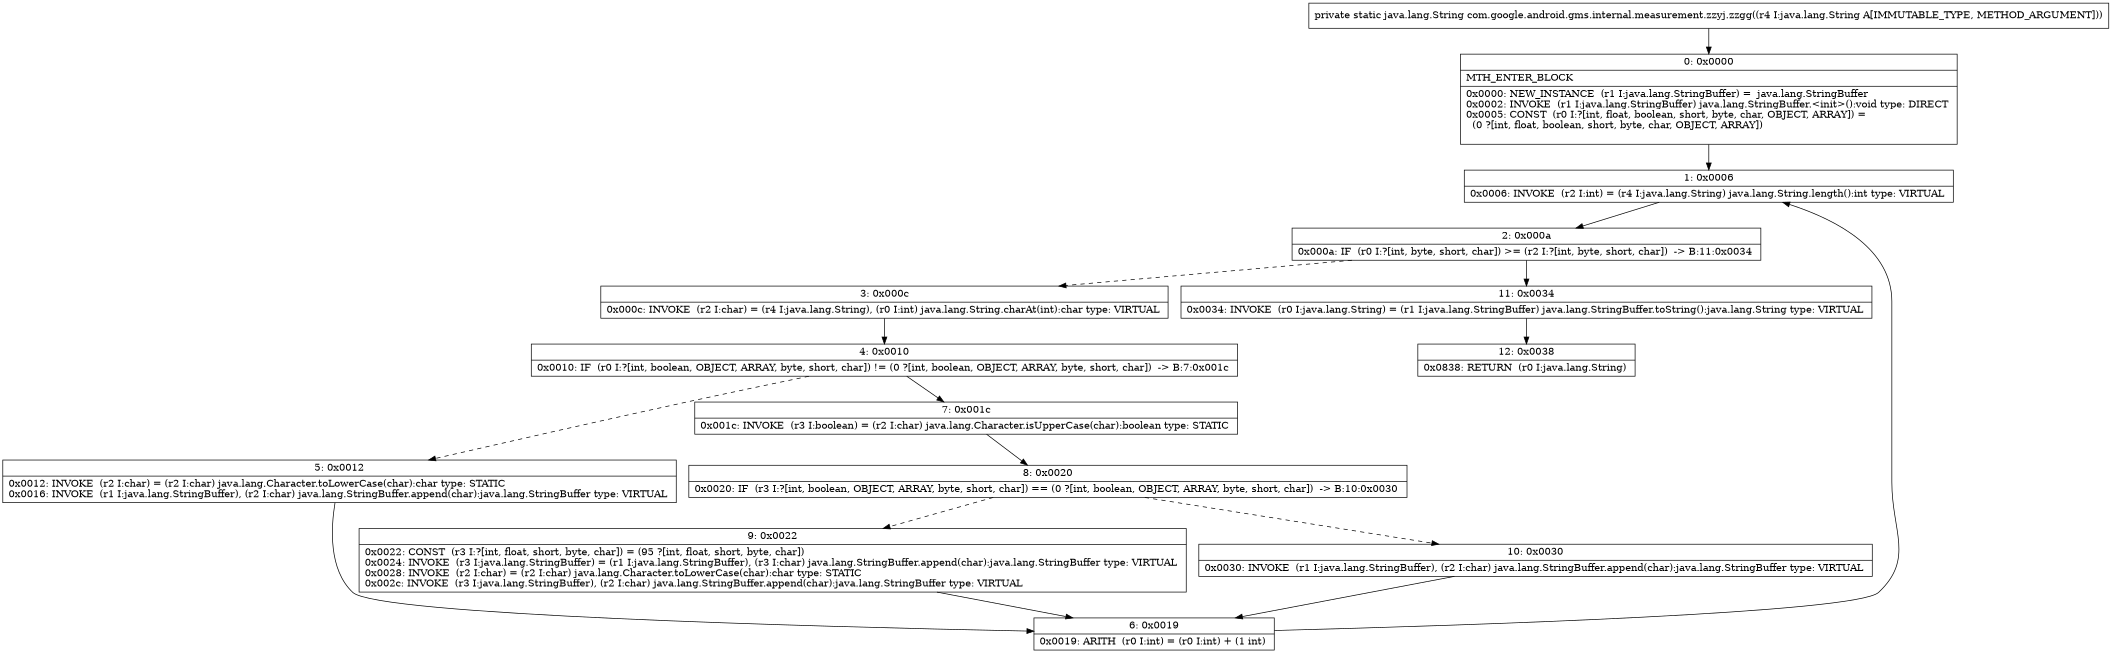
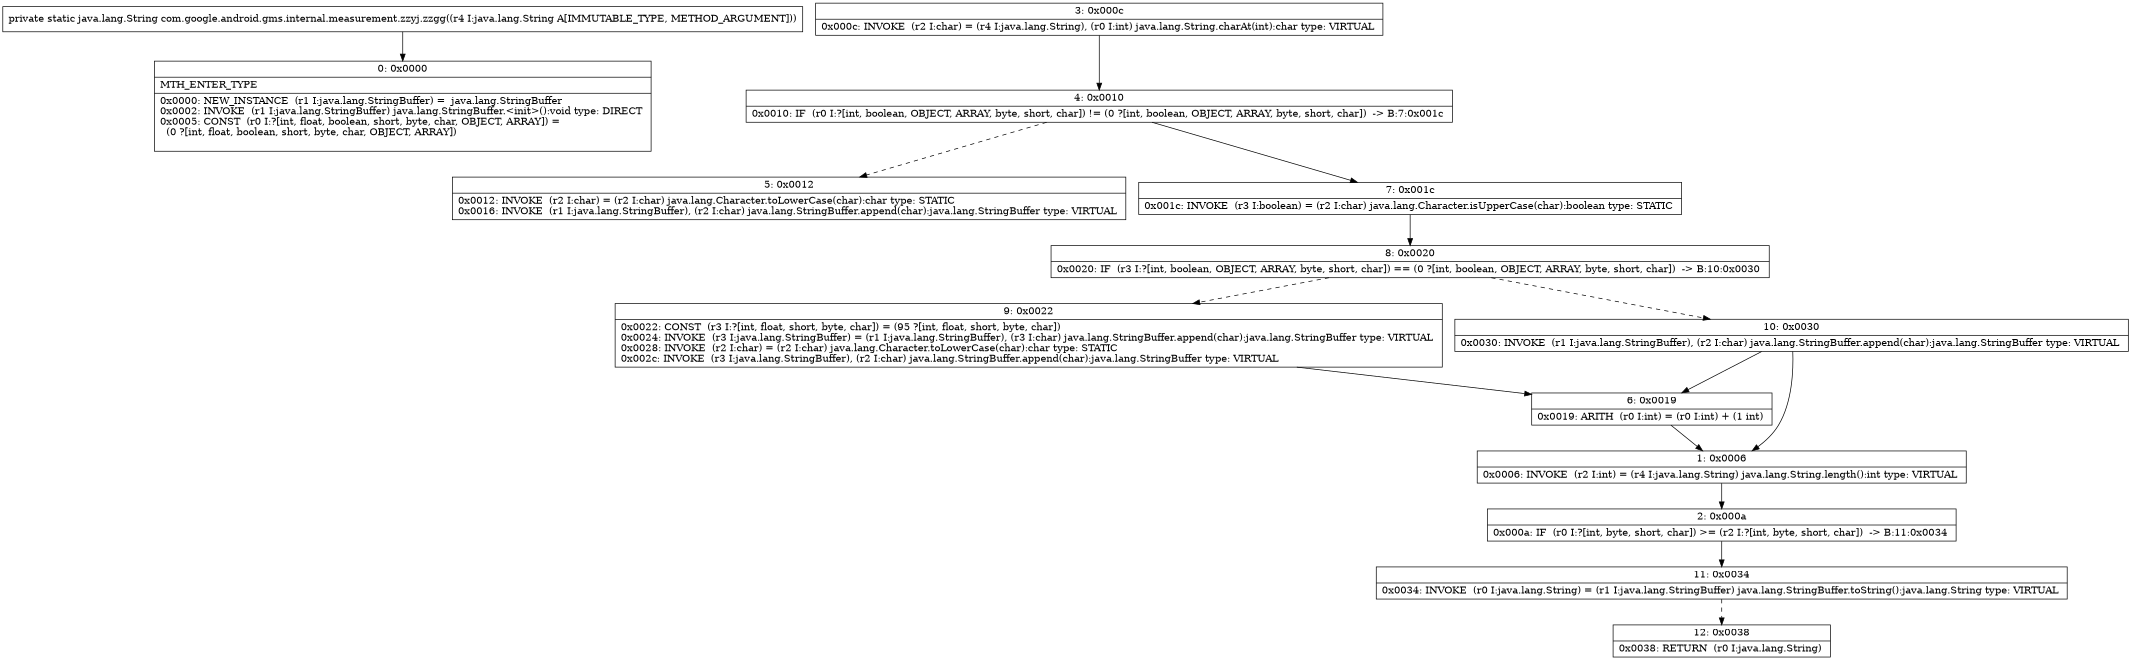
node "0: 0x0000": text "MTH_ENTER_BLOCK" -> "MTH_ENTER_TYPE"
edge "0: 0x0000" -> "1: 0x0006": now "10: 0x0030" -> "1: 0x0006"
edge "2: 0x000a" -> "3: 0x000c": removed
edge "11: 0x0034" -> "12: 0x0038": style solid -> dashed
node "12: 0x0038": text "0x0838: RETURN  (r0 I:java.lang.String)" -> "0x0038: RETURN  (r0 I:java.lang.String)"
edge "5: 0x0012" -> "6: 0x0019": removed
